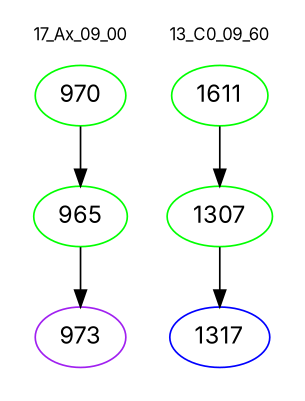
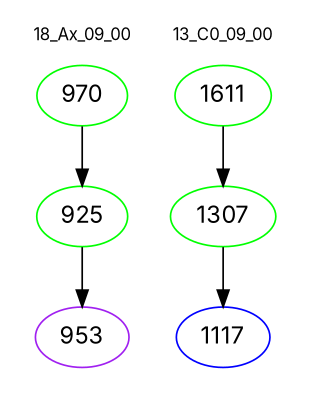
cluster "17_Ax_09_00": label "17_Ax_09_00" -> "18_Ax_09_00"
cluster "13_C0_09_60": label "13_C0_09_60" -> "13_C0_09_00"
node "965": label "965" -> "925"
node "973": label "973" -> "953"
node "1317": label "1317" -> "1117"
